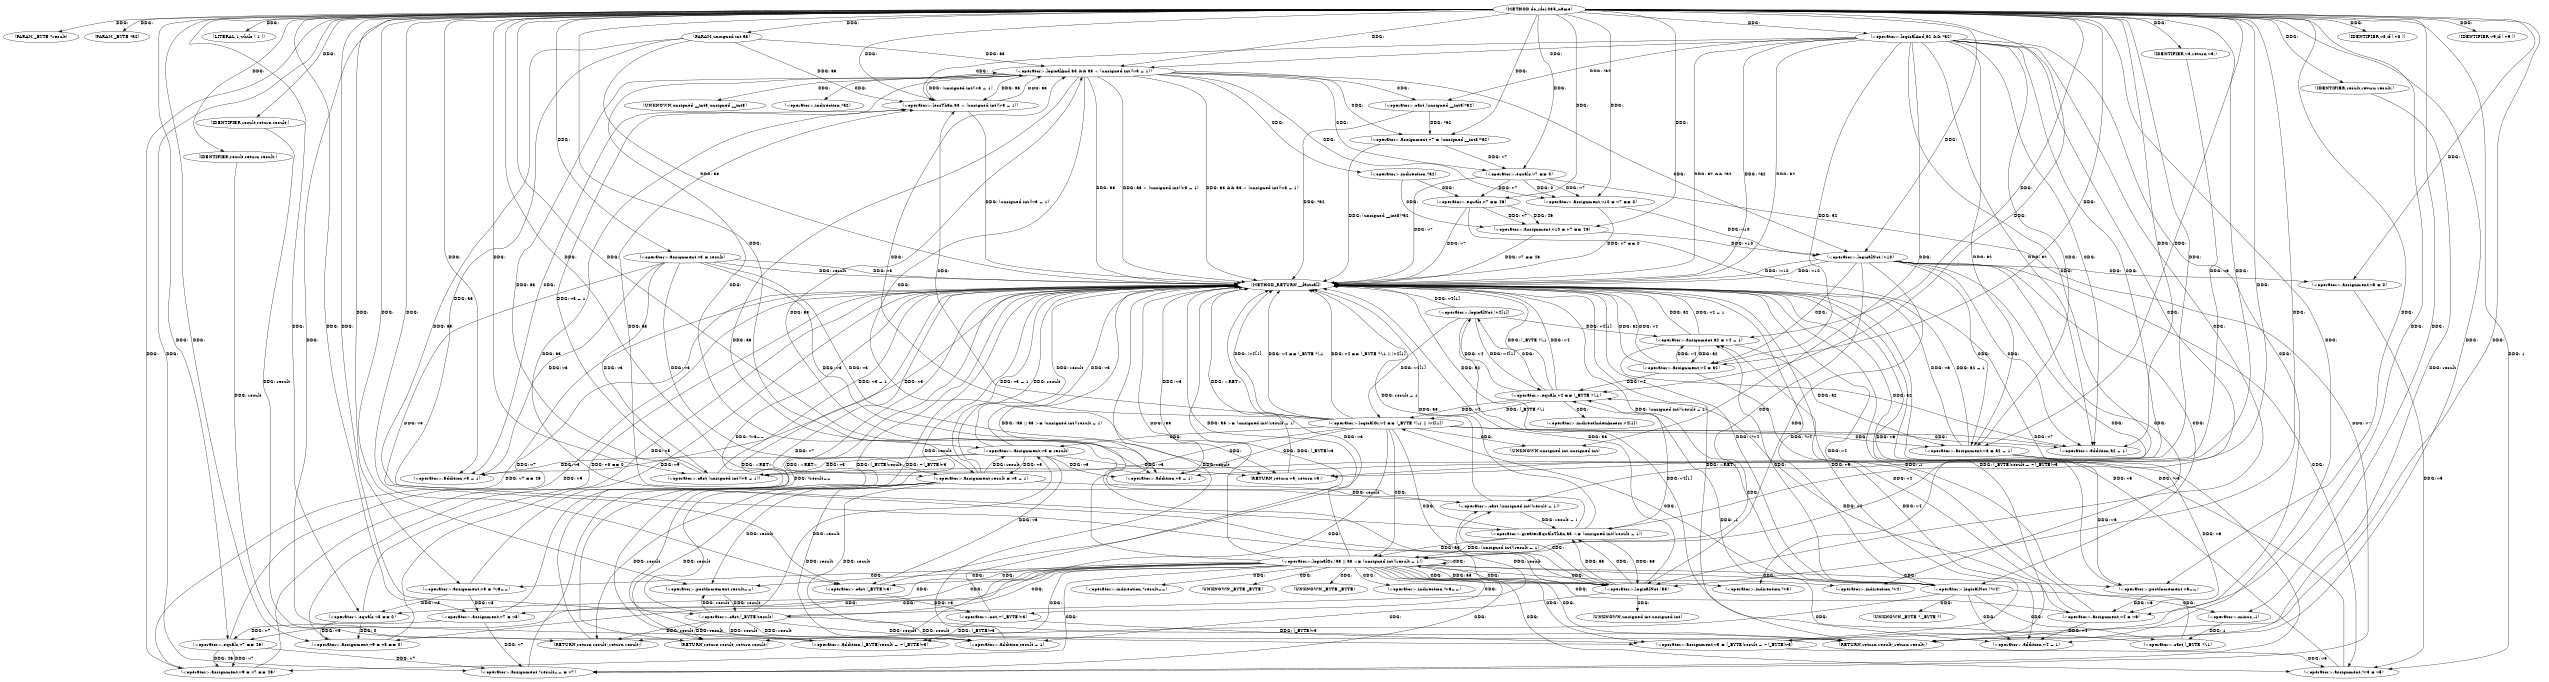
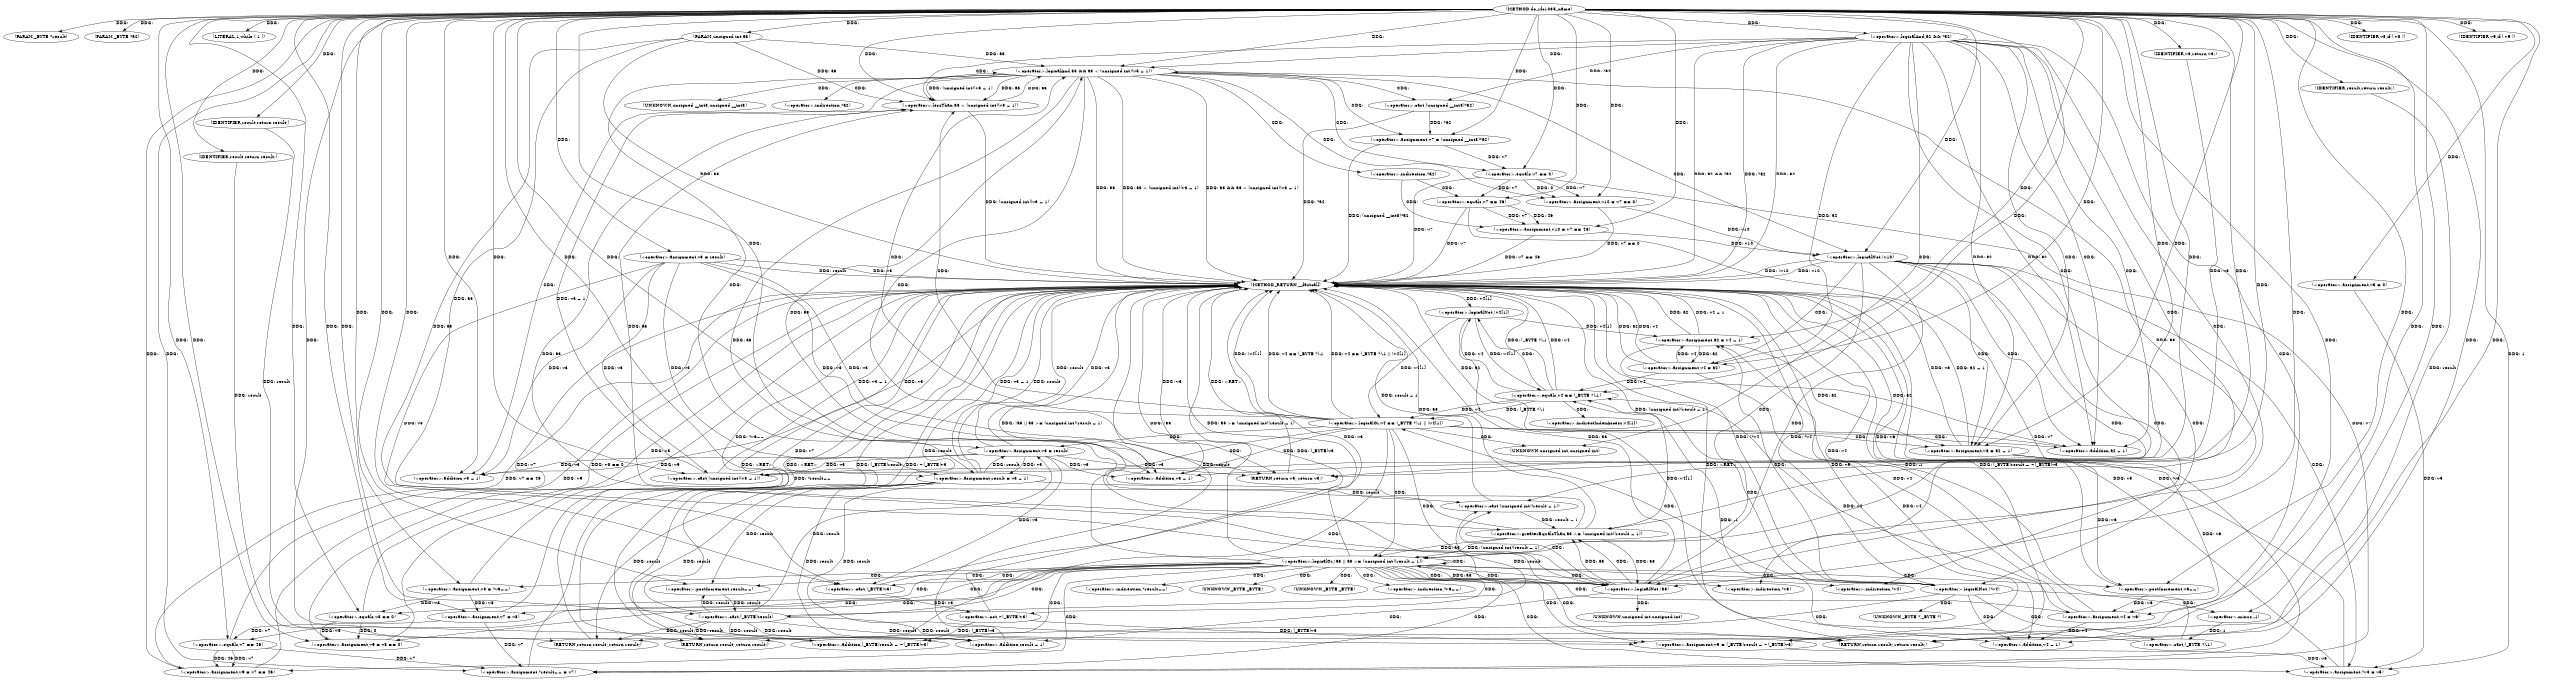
edge "(<operator>.cast,(unsigned int)(v3 + 1))" -> "(<operator>.logicalAnd,a3 && a3 < (unsigned int)(v3 + 1))": now "(<operator>.logicalNot,!a3)" -> "(<operator>.logicalAnd,a3 && a3 < (unsigned int)(v3 + 1))"
edge "(<operator>.logicalNot,!v10)" -> "(<operator>.assignment,v5 = 0)": removed, label "CDG:"
edge "(<operator>.logicalNot,!v4[1])" -> "(METHOD_RETURN,__fastcall)": reversed
